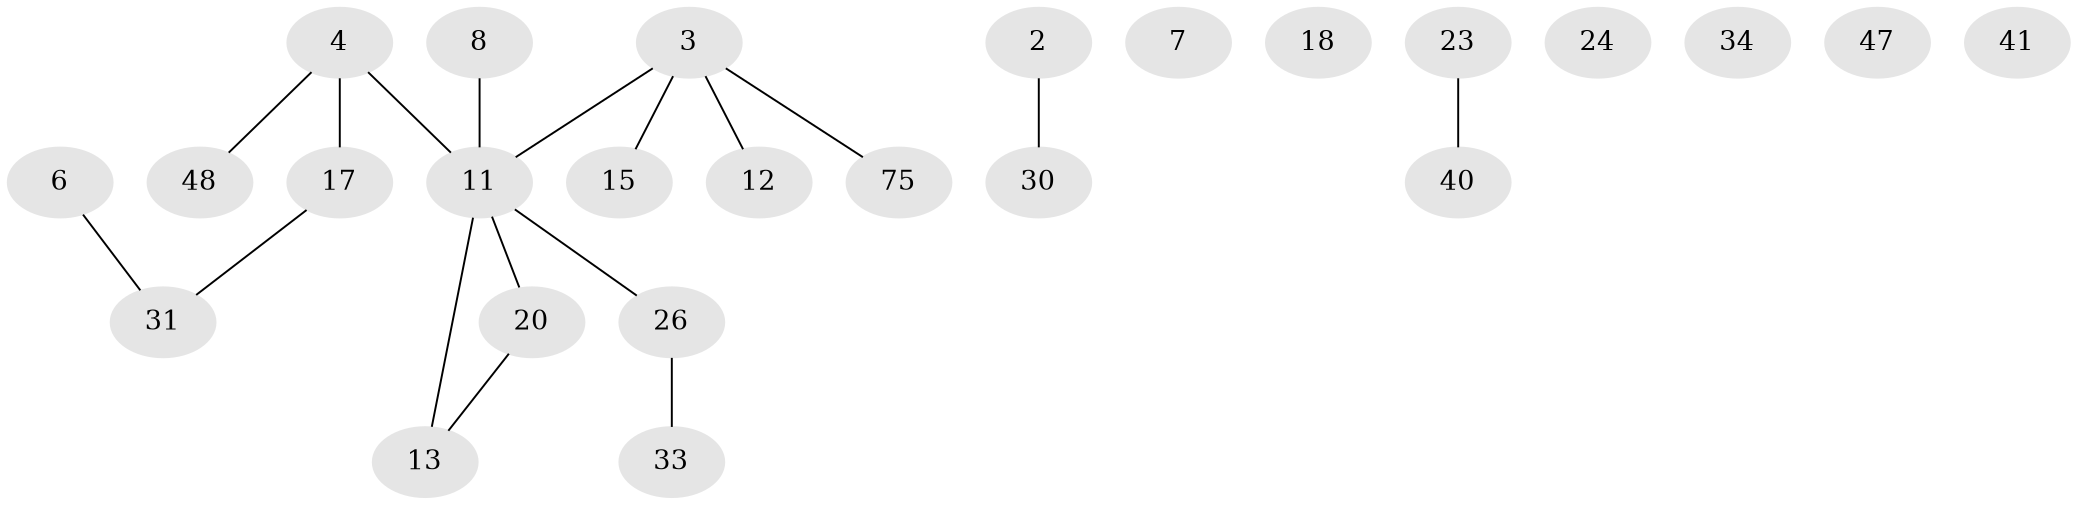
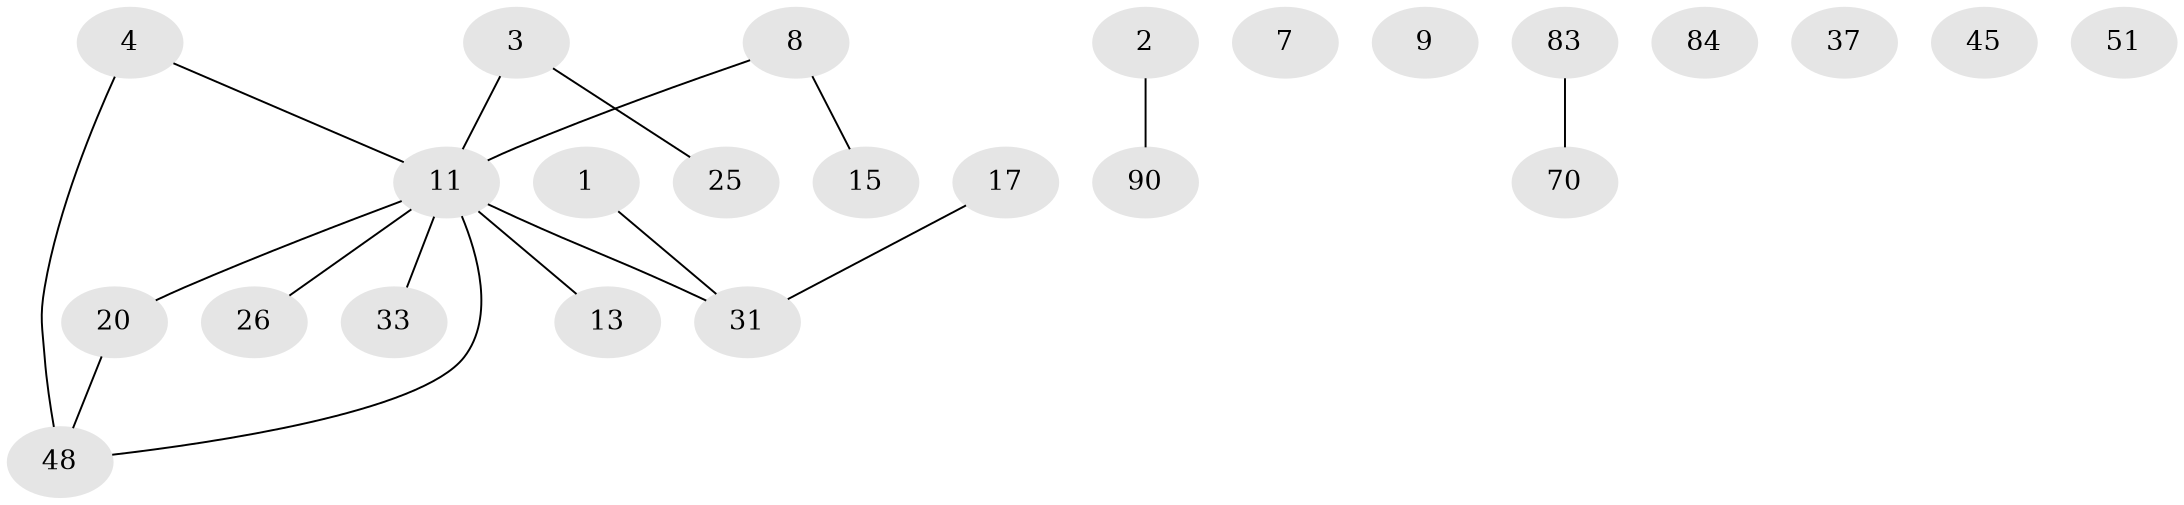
node "18": removed
node "9": added
node "23": label "23" -> "83"
node "24": removed
node "34": label "34" -> "84"
node "37": added
node "47": label "47" -> "45"
node "41": label "41" -> "51"
edge "4" -- "17": removed
edge "3" -- "15": now "8" -- "15"
node "6": label "6" -> "1"
node "12": removed
node "75": label "75" -> "25"
node "30": label "30" -> "90"
node "40": label "40" -> "70"
edge "11" -- "31": added
edge "20" -- "13": now "20" -- "48"
edge "26" -- "33": now "11" -- "33"
edge "11" -- "48": added
